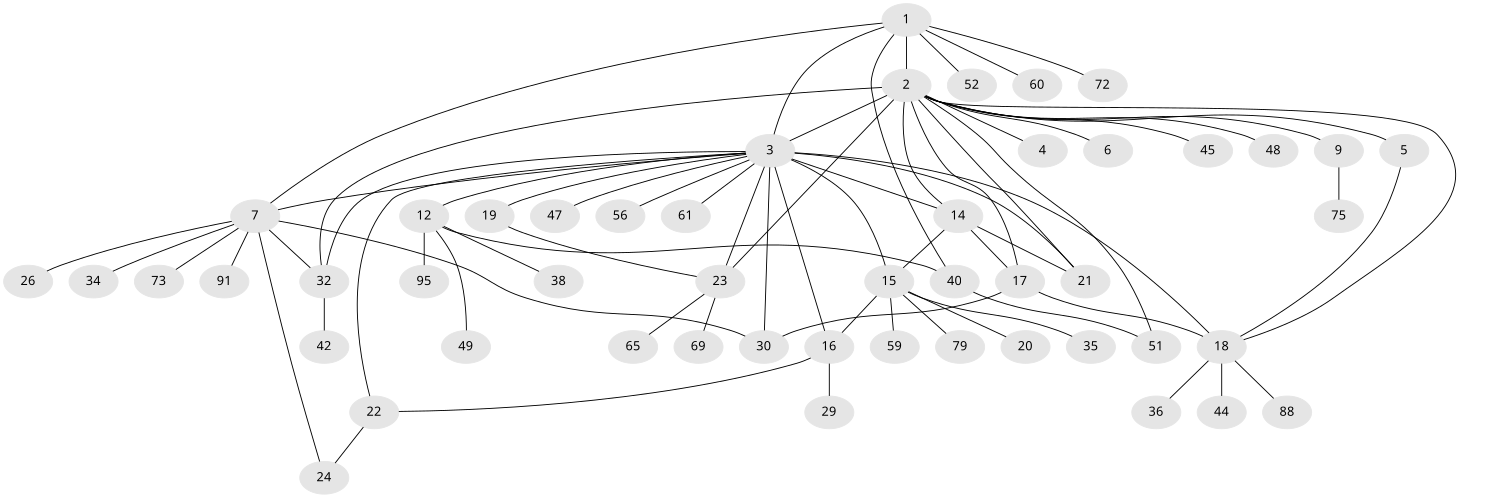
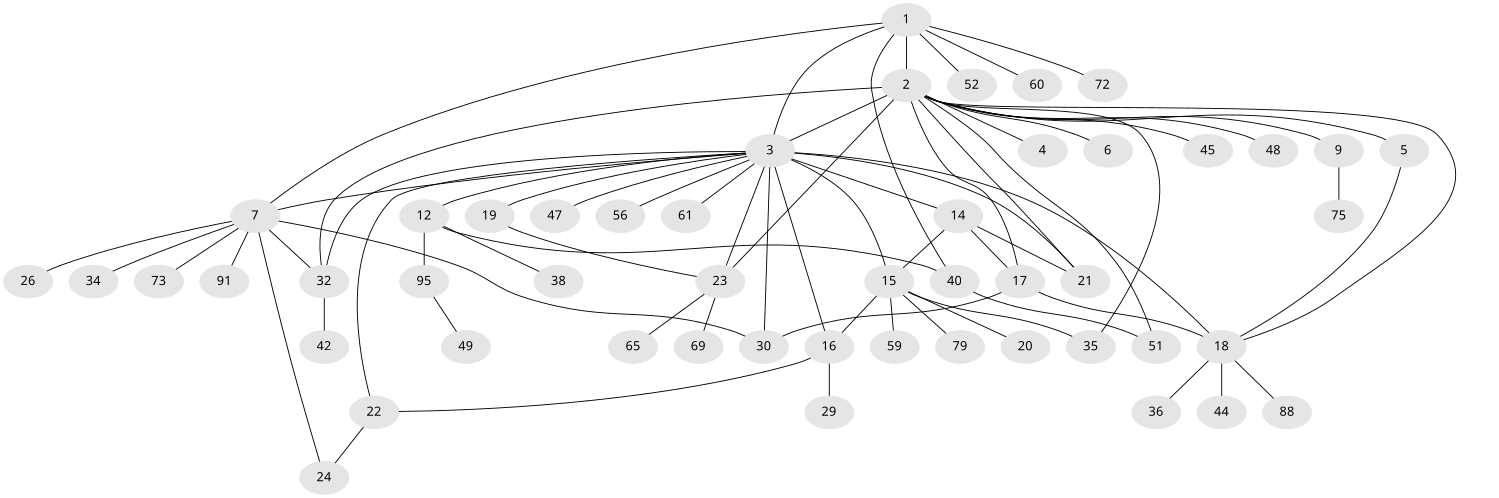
edge "2" -- "14": now "2" -- "35"
edge "12" -- "49": now "95" -- "49"
